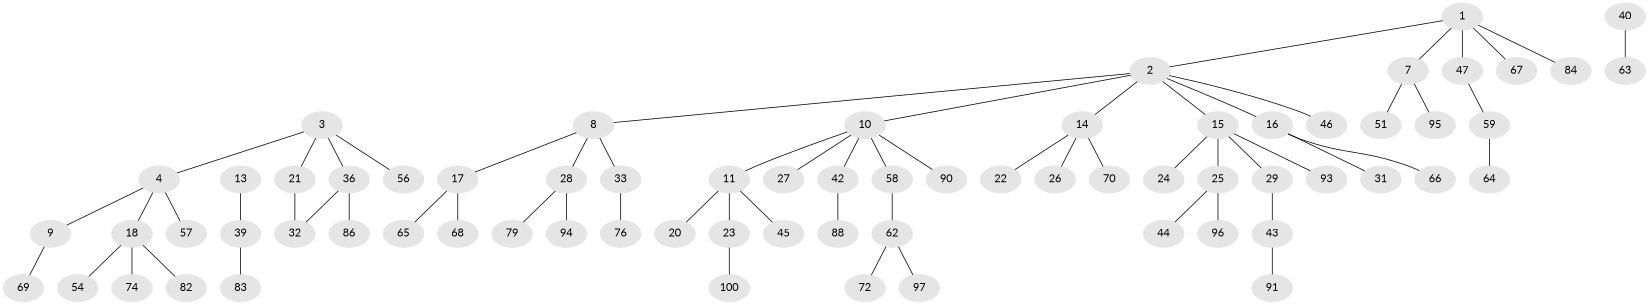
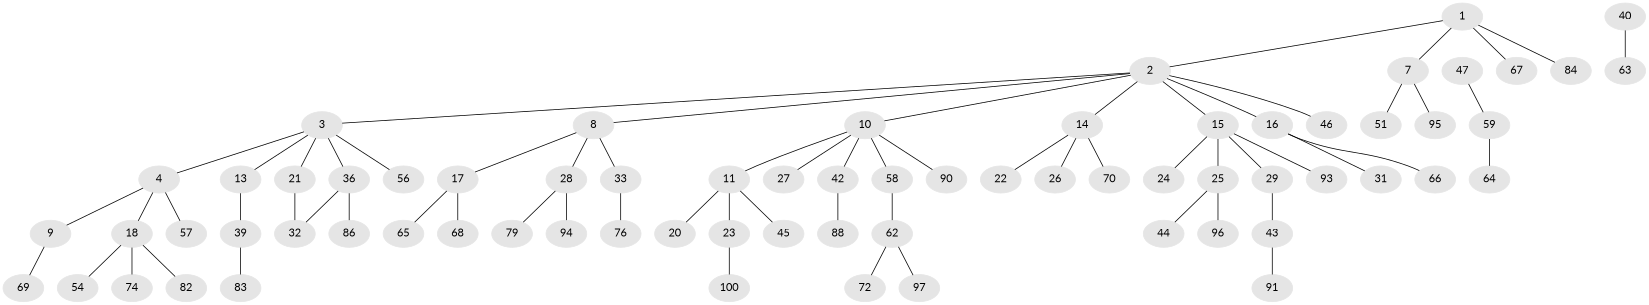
edge "1" -- "47": removed
edge "2" -- "3": added
edge "3" -- "13": added
